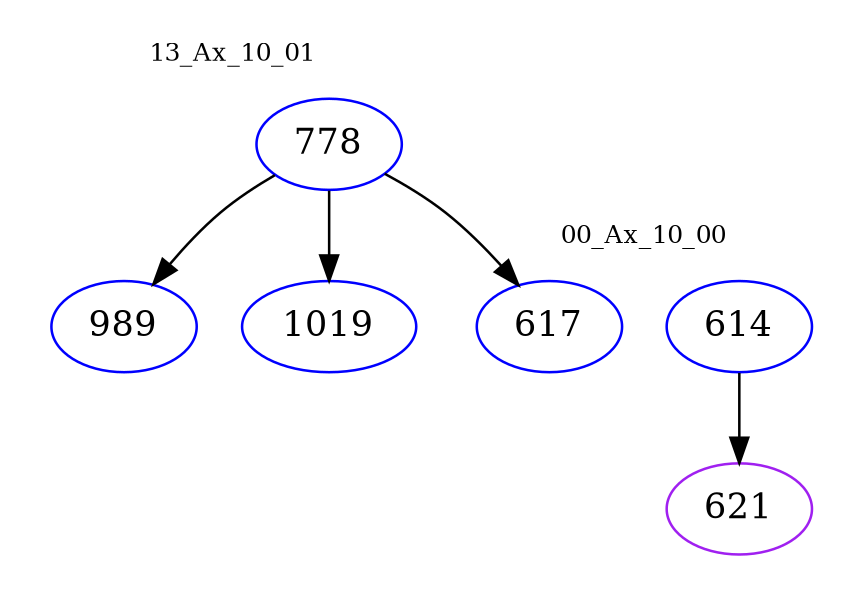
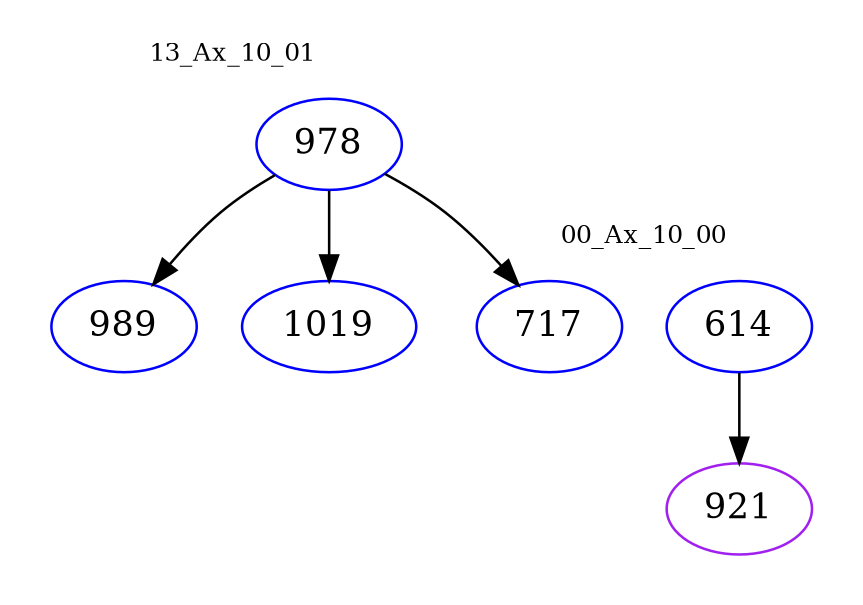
node "778": label "778" -> "978"
node "617": label "617" -> "717"
node "621": label "621" -> "921"
